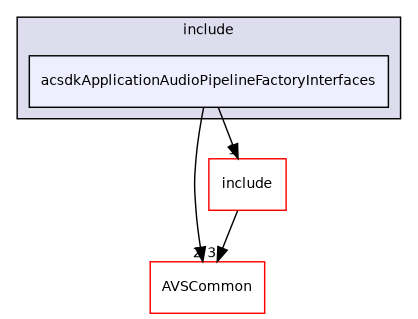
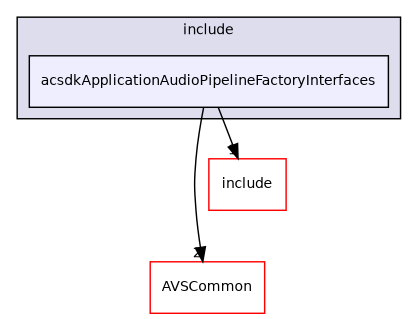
edge "include" -> "AVSCommon": removed
